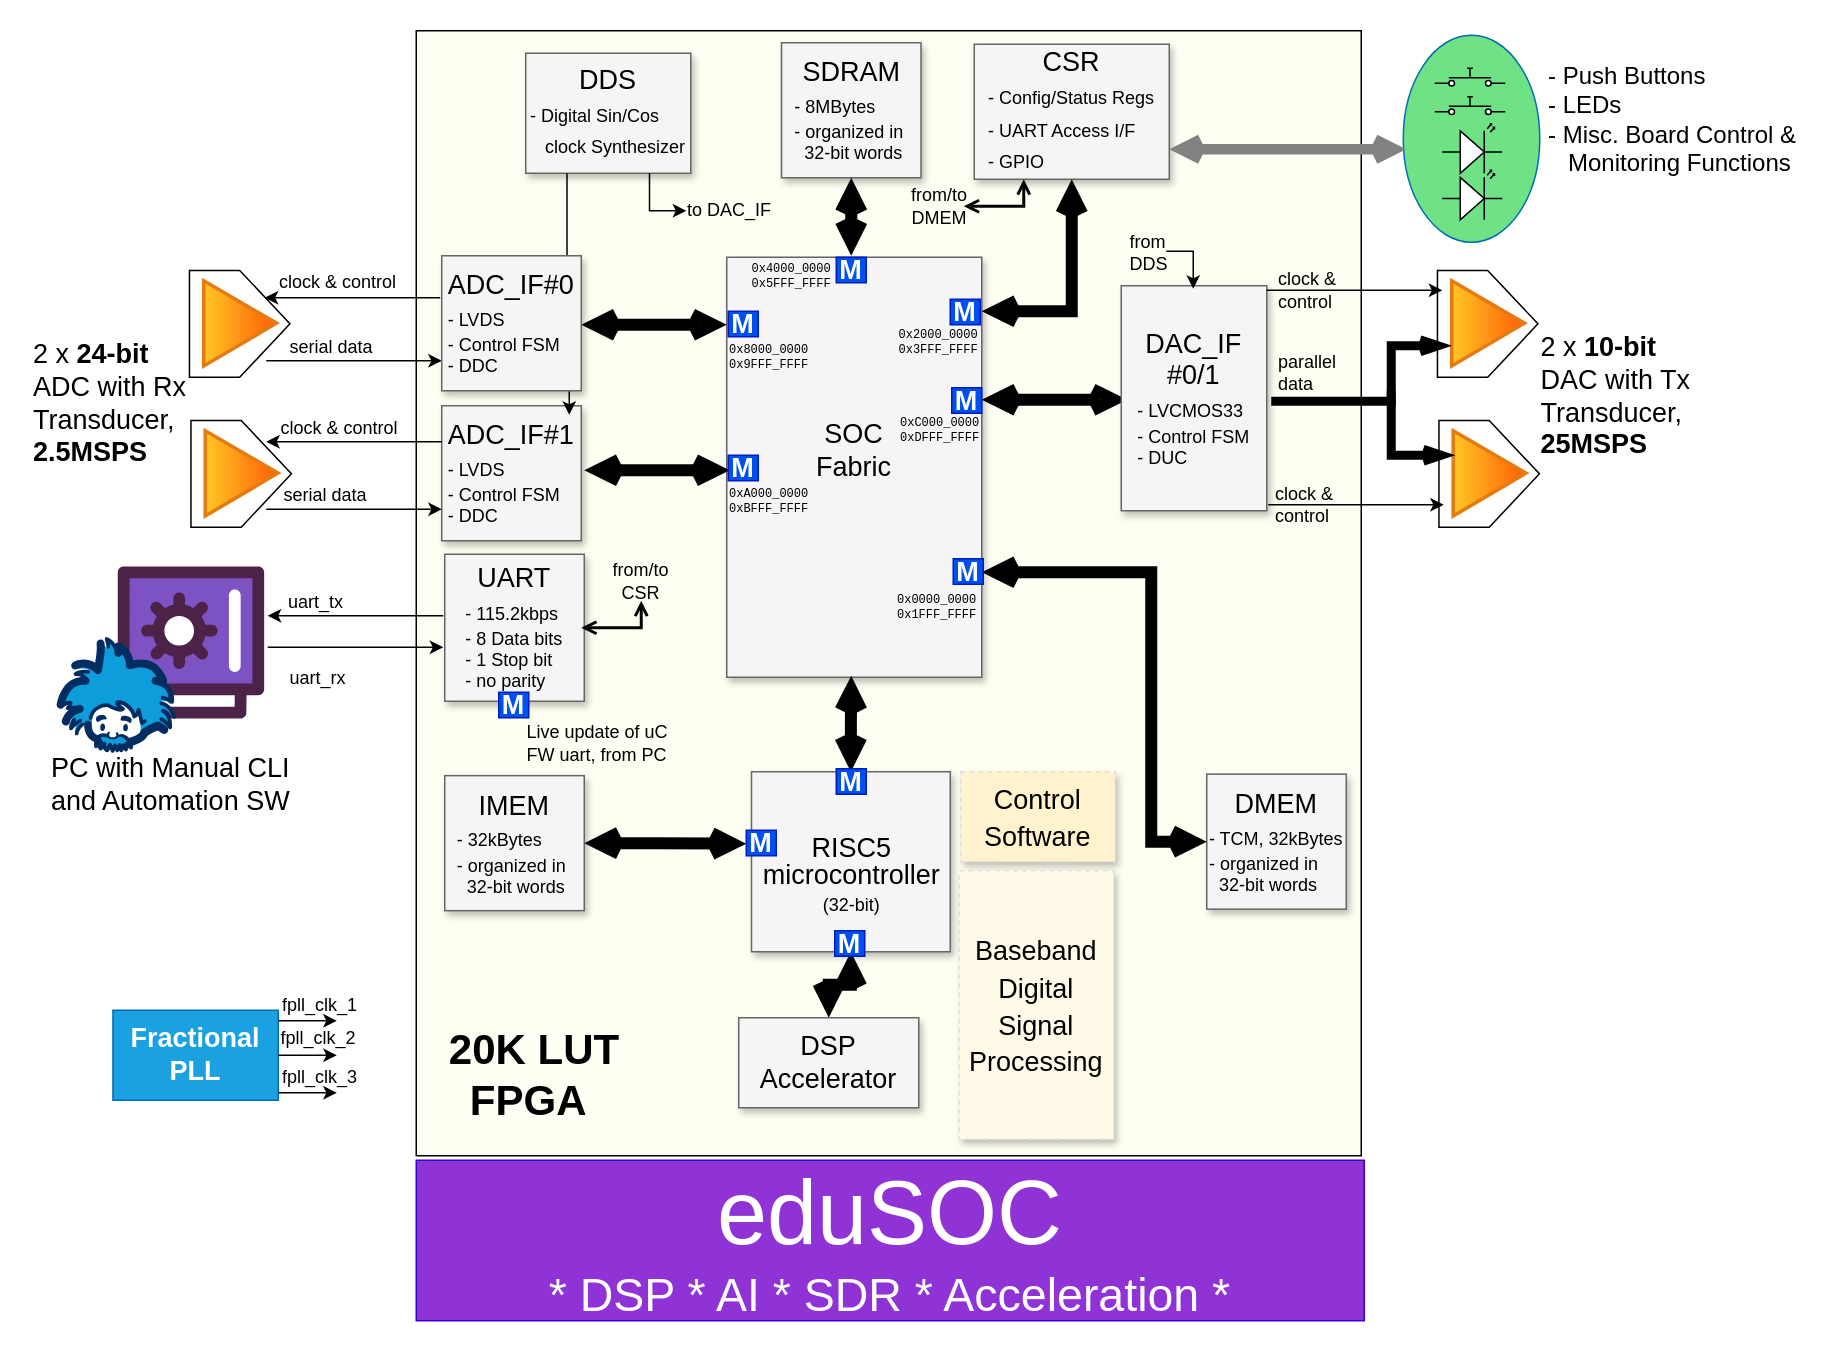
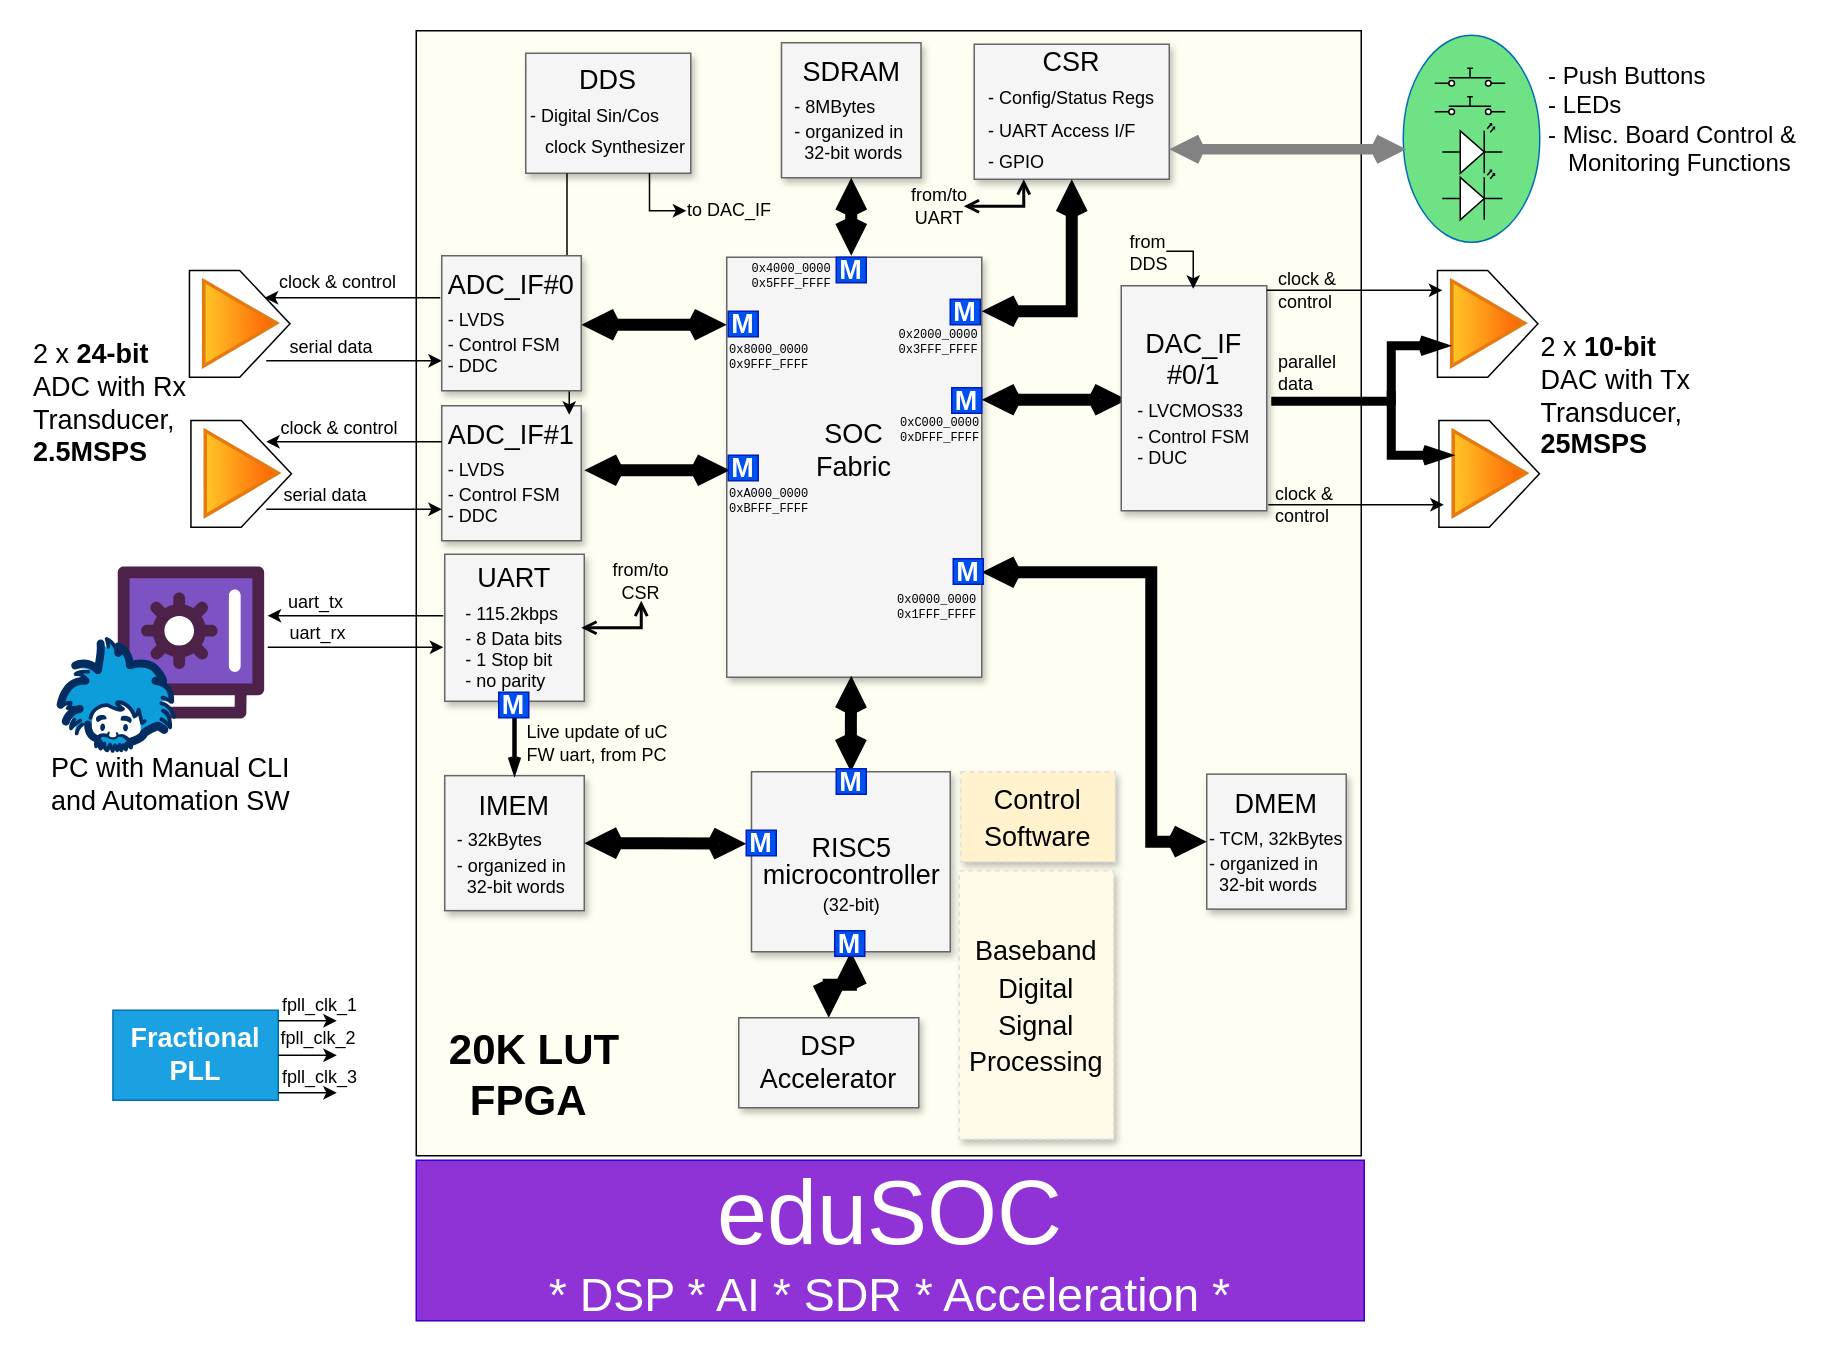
node "from/to DMEM": label "from/to DMEM" -> "from/to UART"
node "uart_rx": moved (322, 679) -> (322, 634)
edge "UART - 115.2kbps - 8 Data bits - 1 Stop bit - no parity" -> "IMEM - 32kBytes - organized in 32-bit words": added
